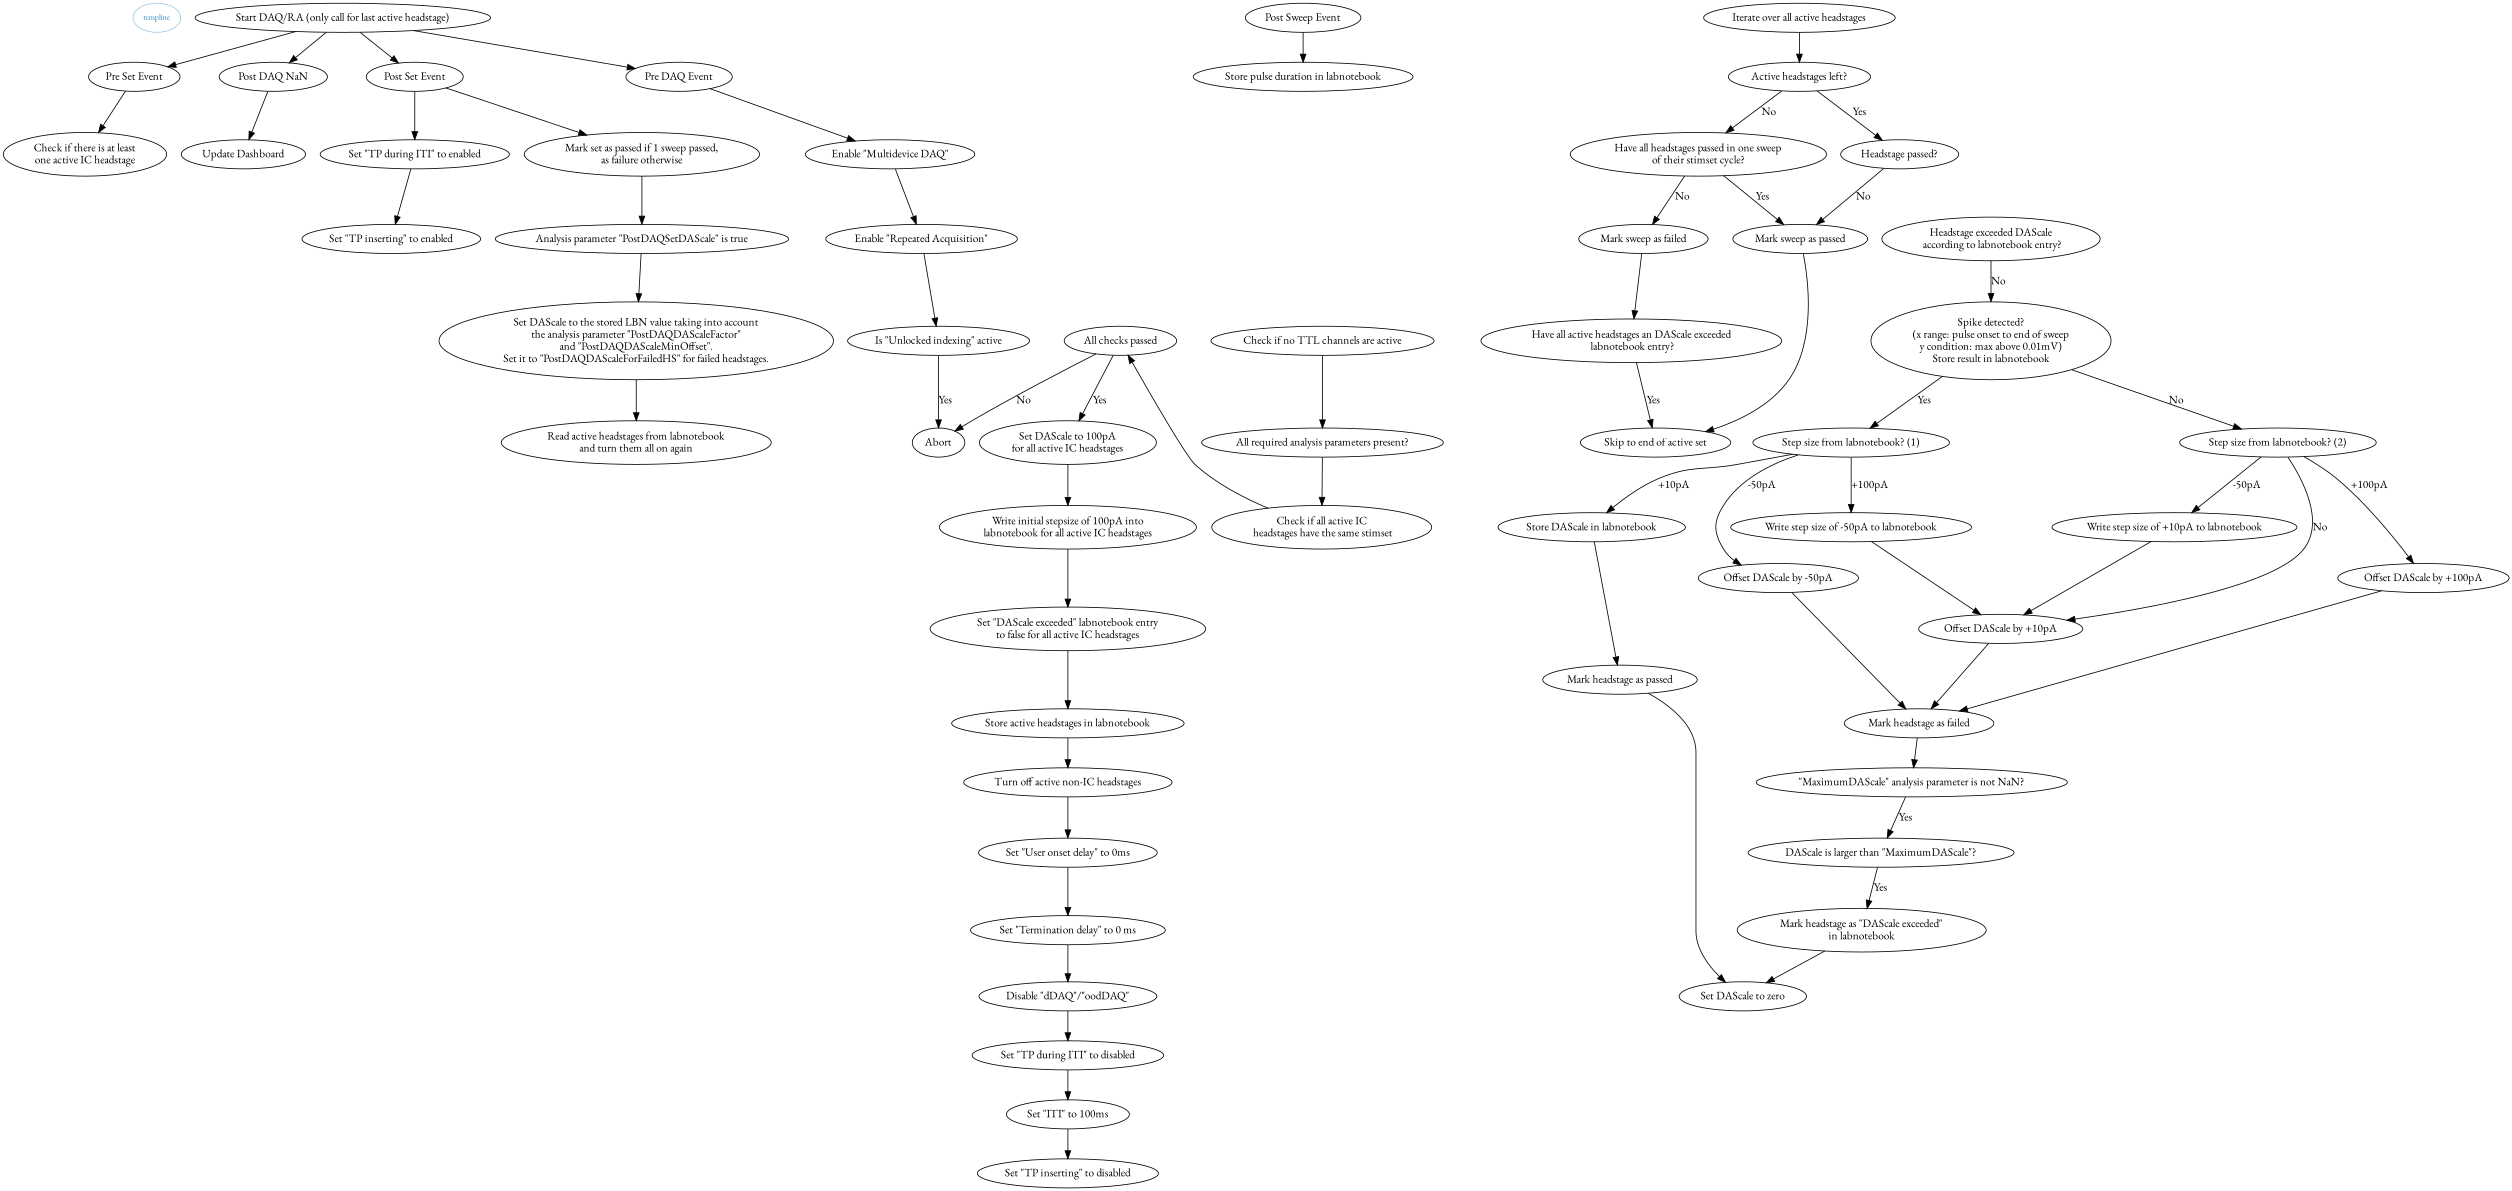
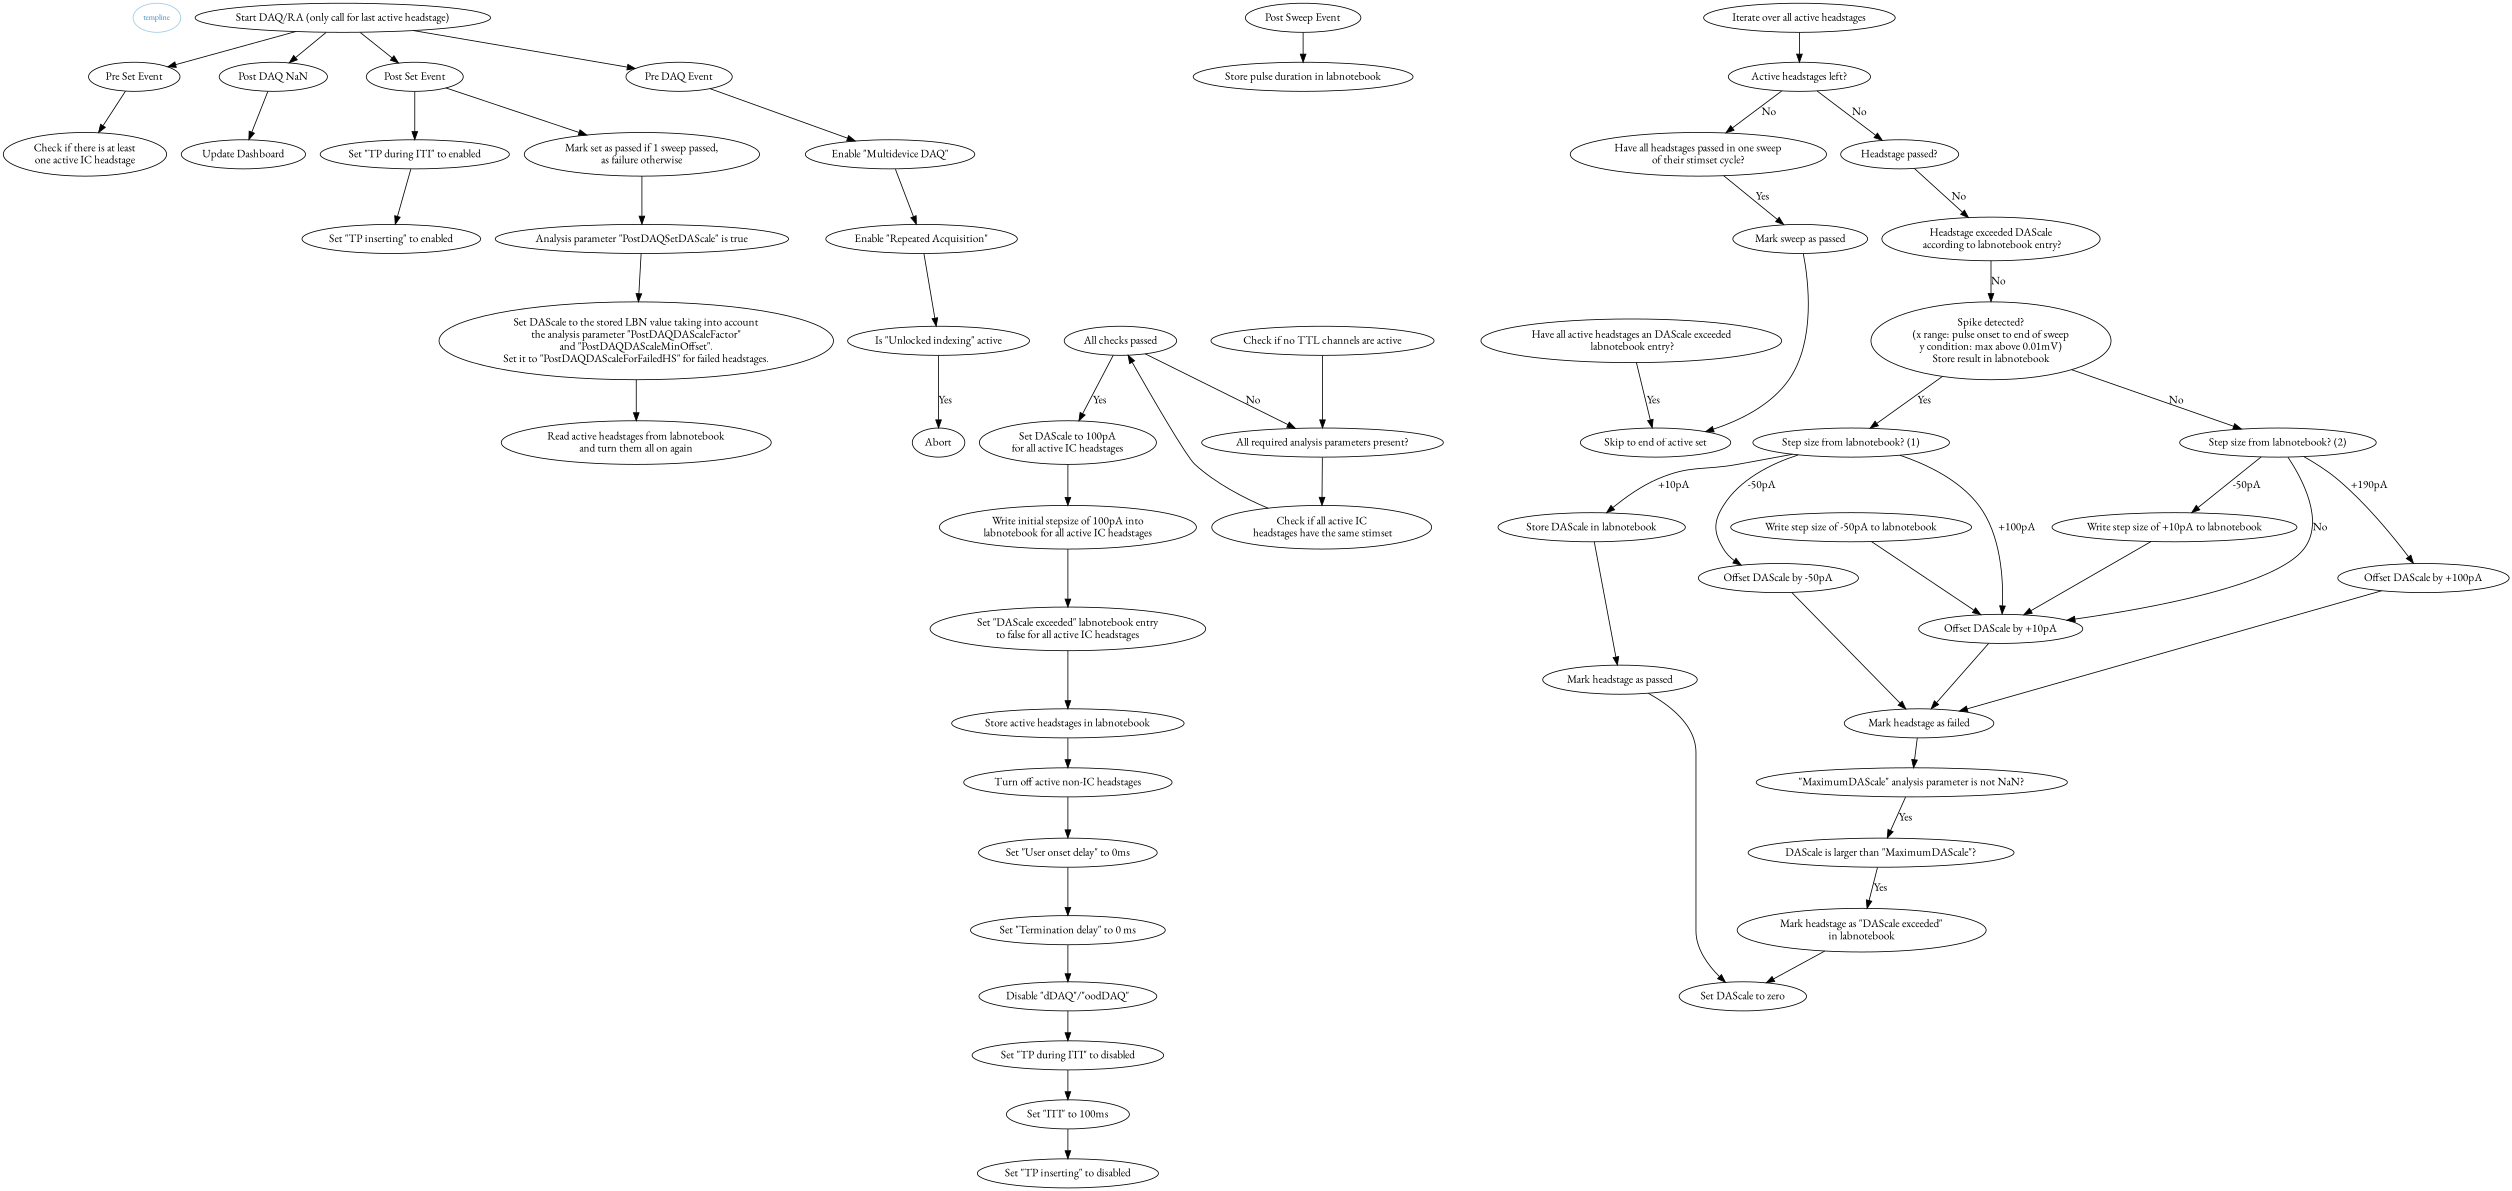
edge "Active headstages left?" -> "Headstage passed?": label "Yes" -> "No"
edge "Headstage passed?" -> "Mark sweep as passed": now "Headstage passed?" -> "Headstage exceeded DAScale according to labnotebook entry?"
node "Mark sweep as failed": removed
edge "All checks passed" -> "Abort": now "All checks passed" -> "All required analysis parameters present?"
edge "Step size from labnotebook? (1)" -> "Write step size of -50pA to labnotebook": now "Step size from labnotebook? (1)" -> "Offset DAScale by +10pA"
edge "Step size from labnotebook? (2)" -> "Offset DAScale by +100pA": label "+100pA" -> "+190pA"
